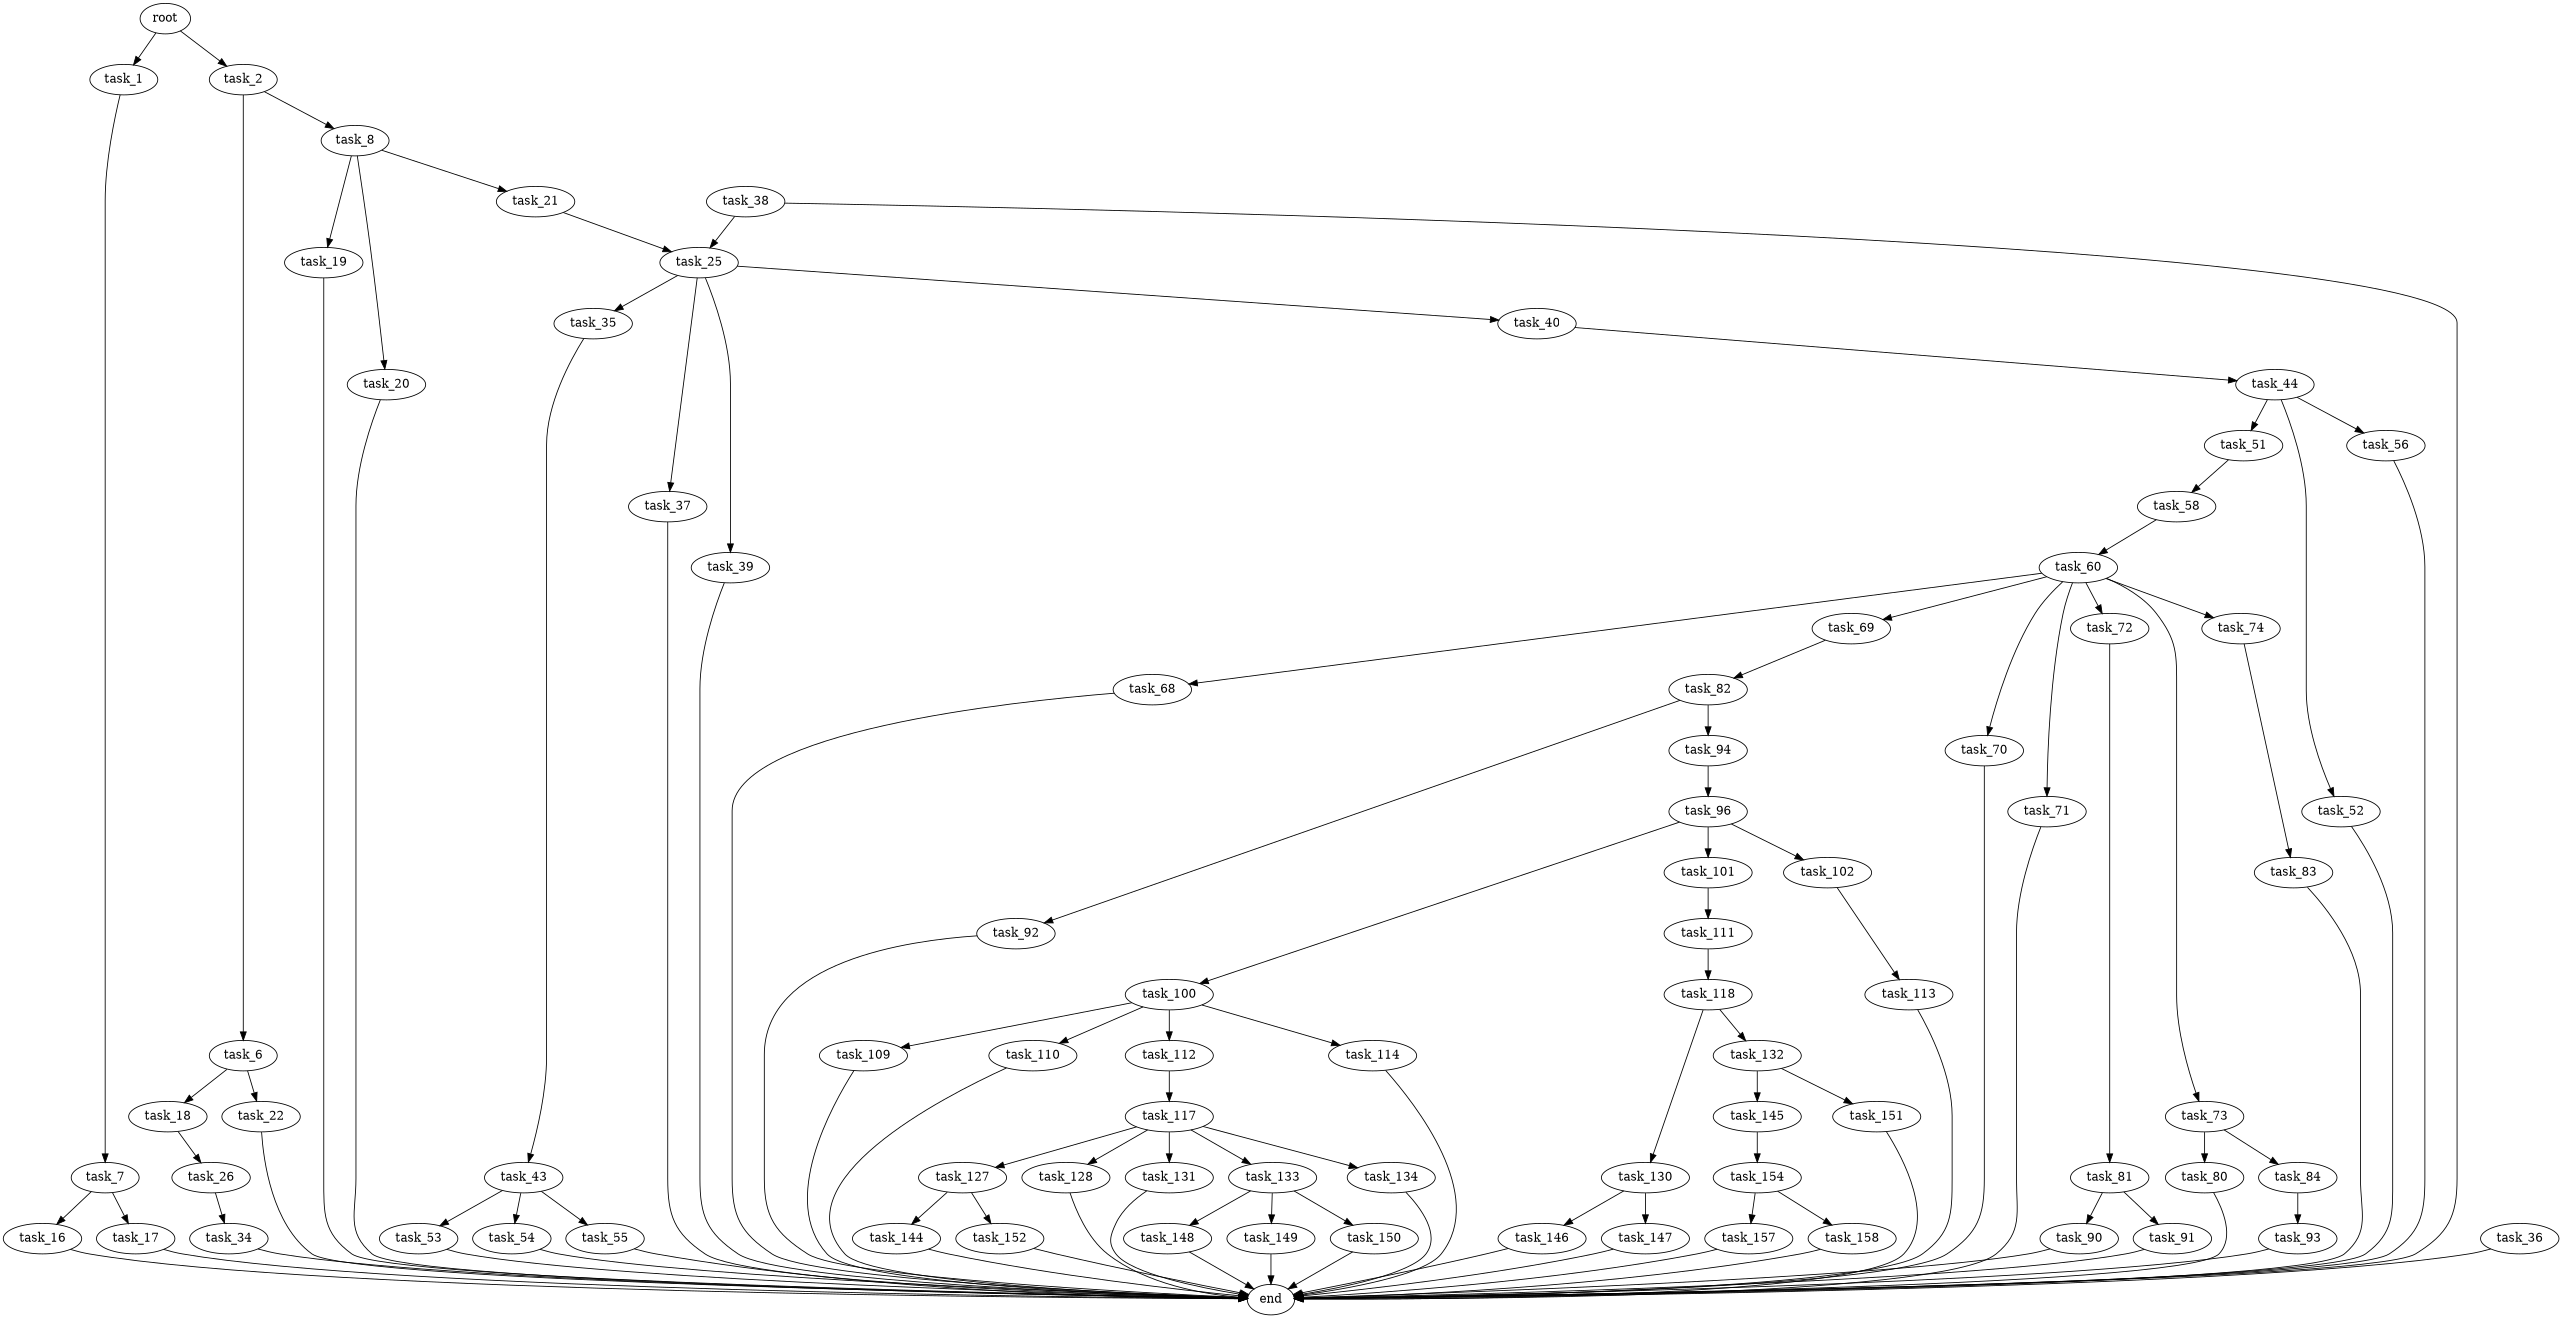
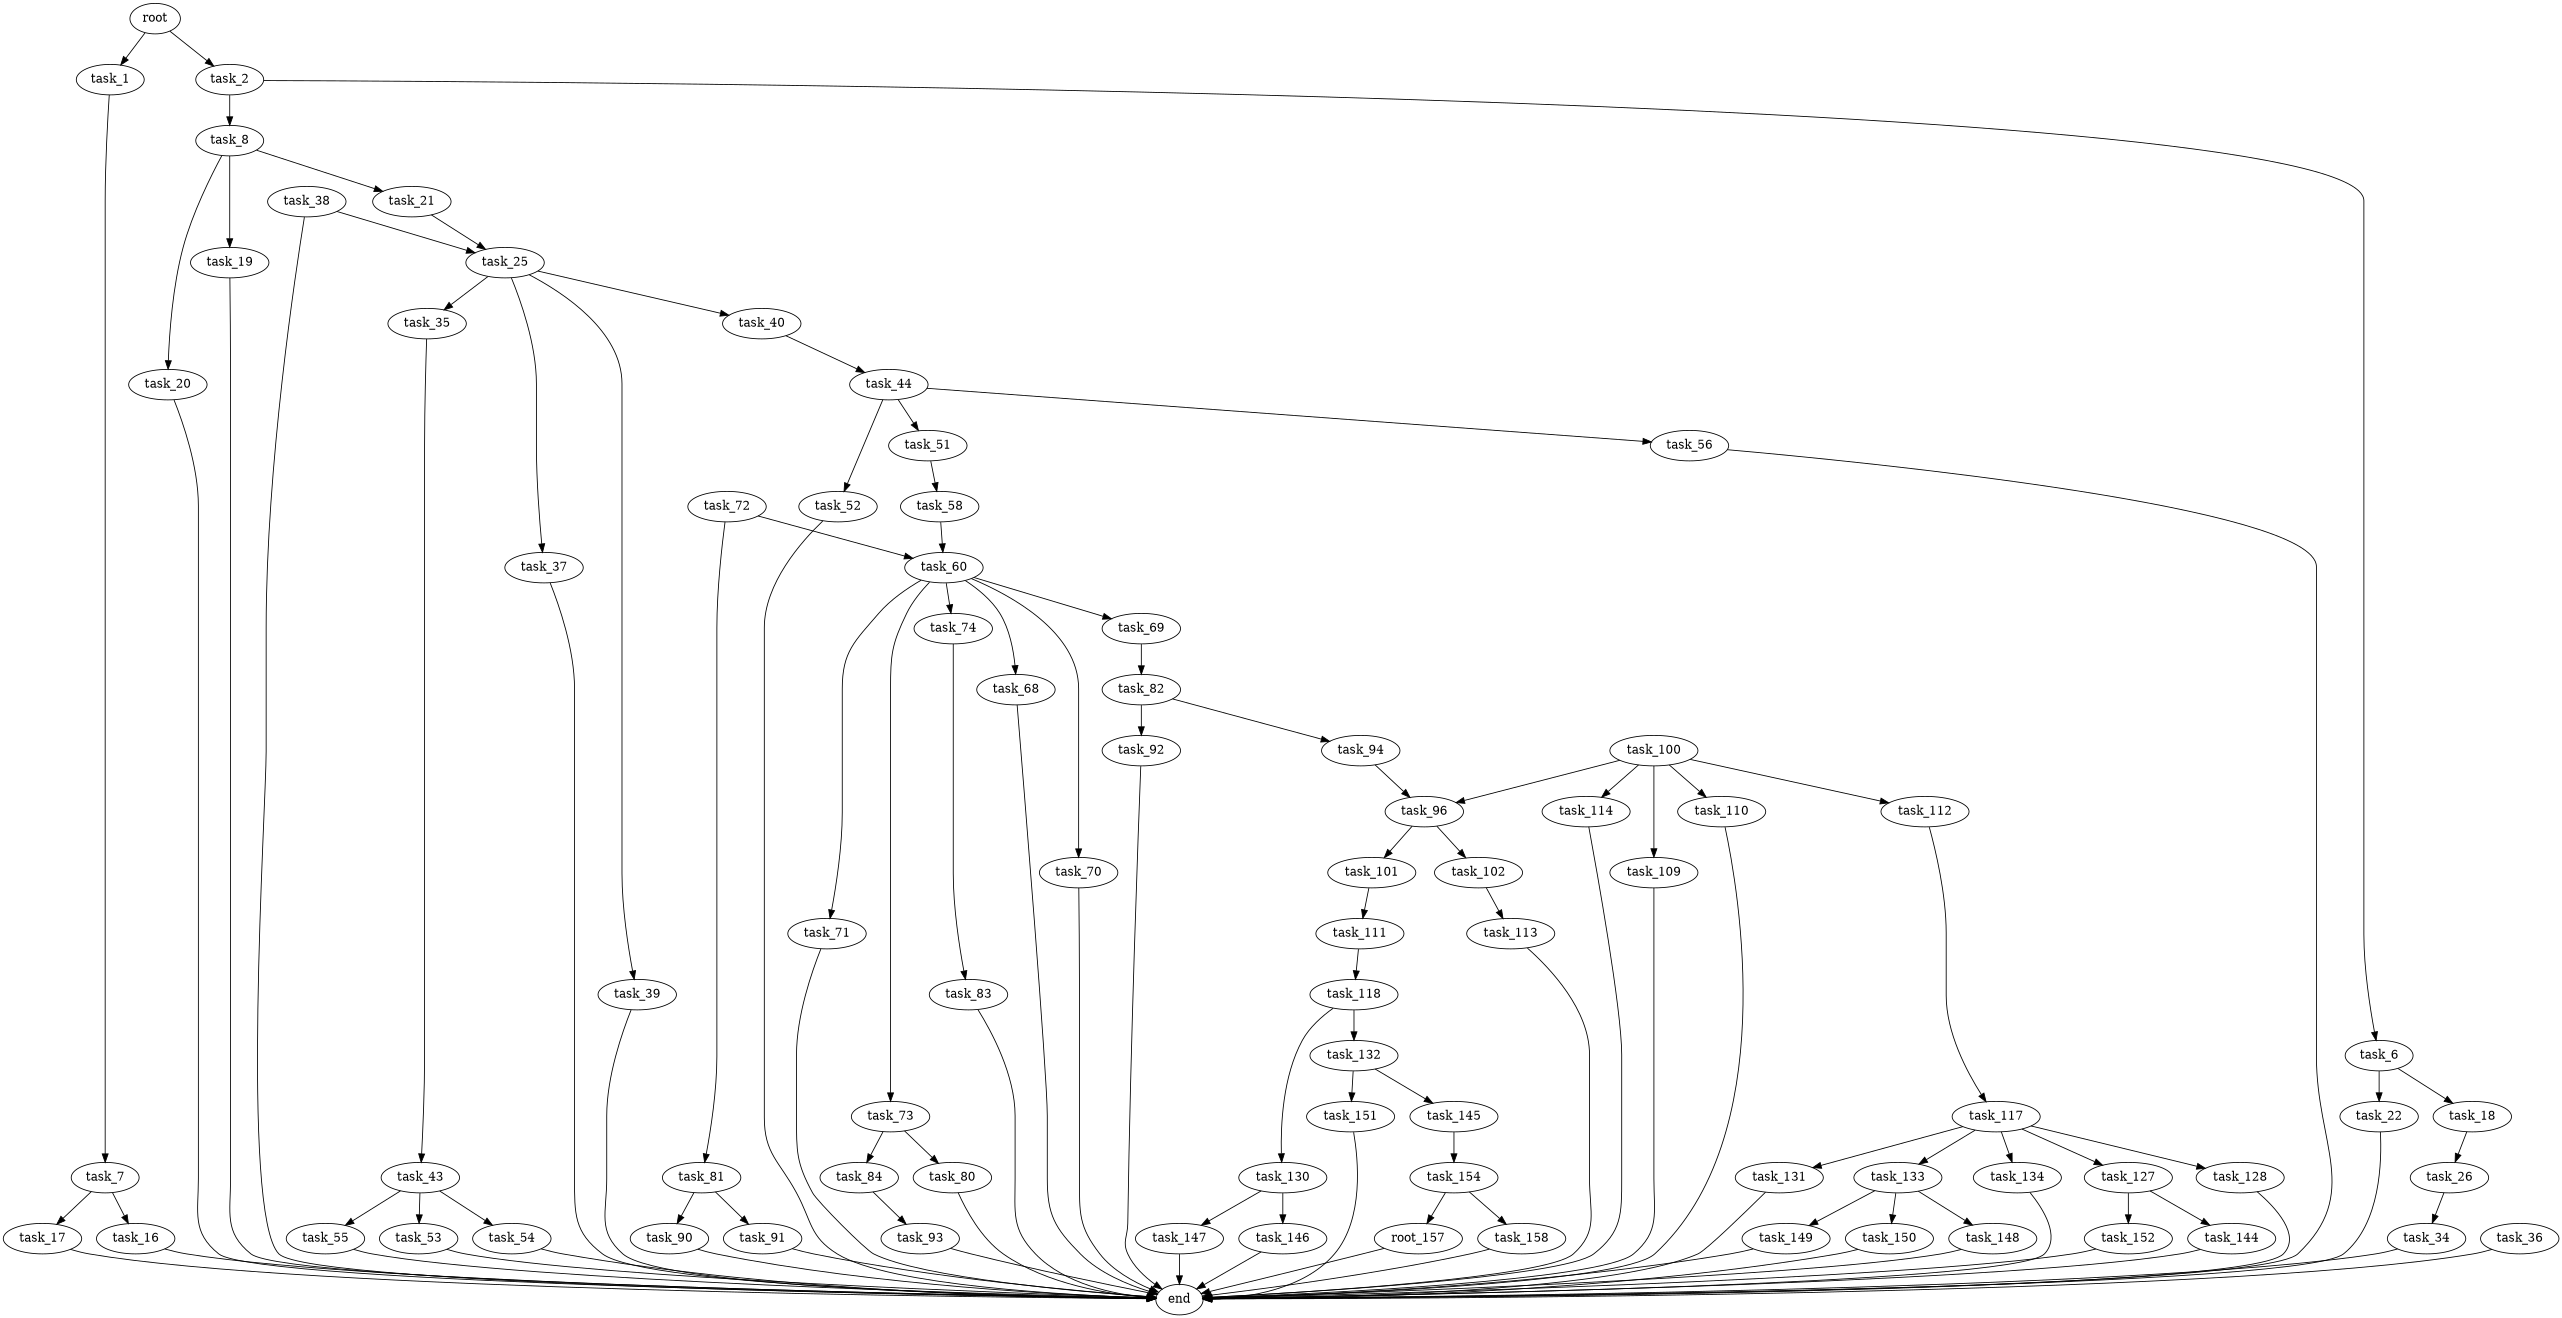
edge "task_60" -> "task_72": reversed
edge "task_96" -> "task_100": reversed
node "task_157": label "task_157" -> "root_157"
